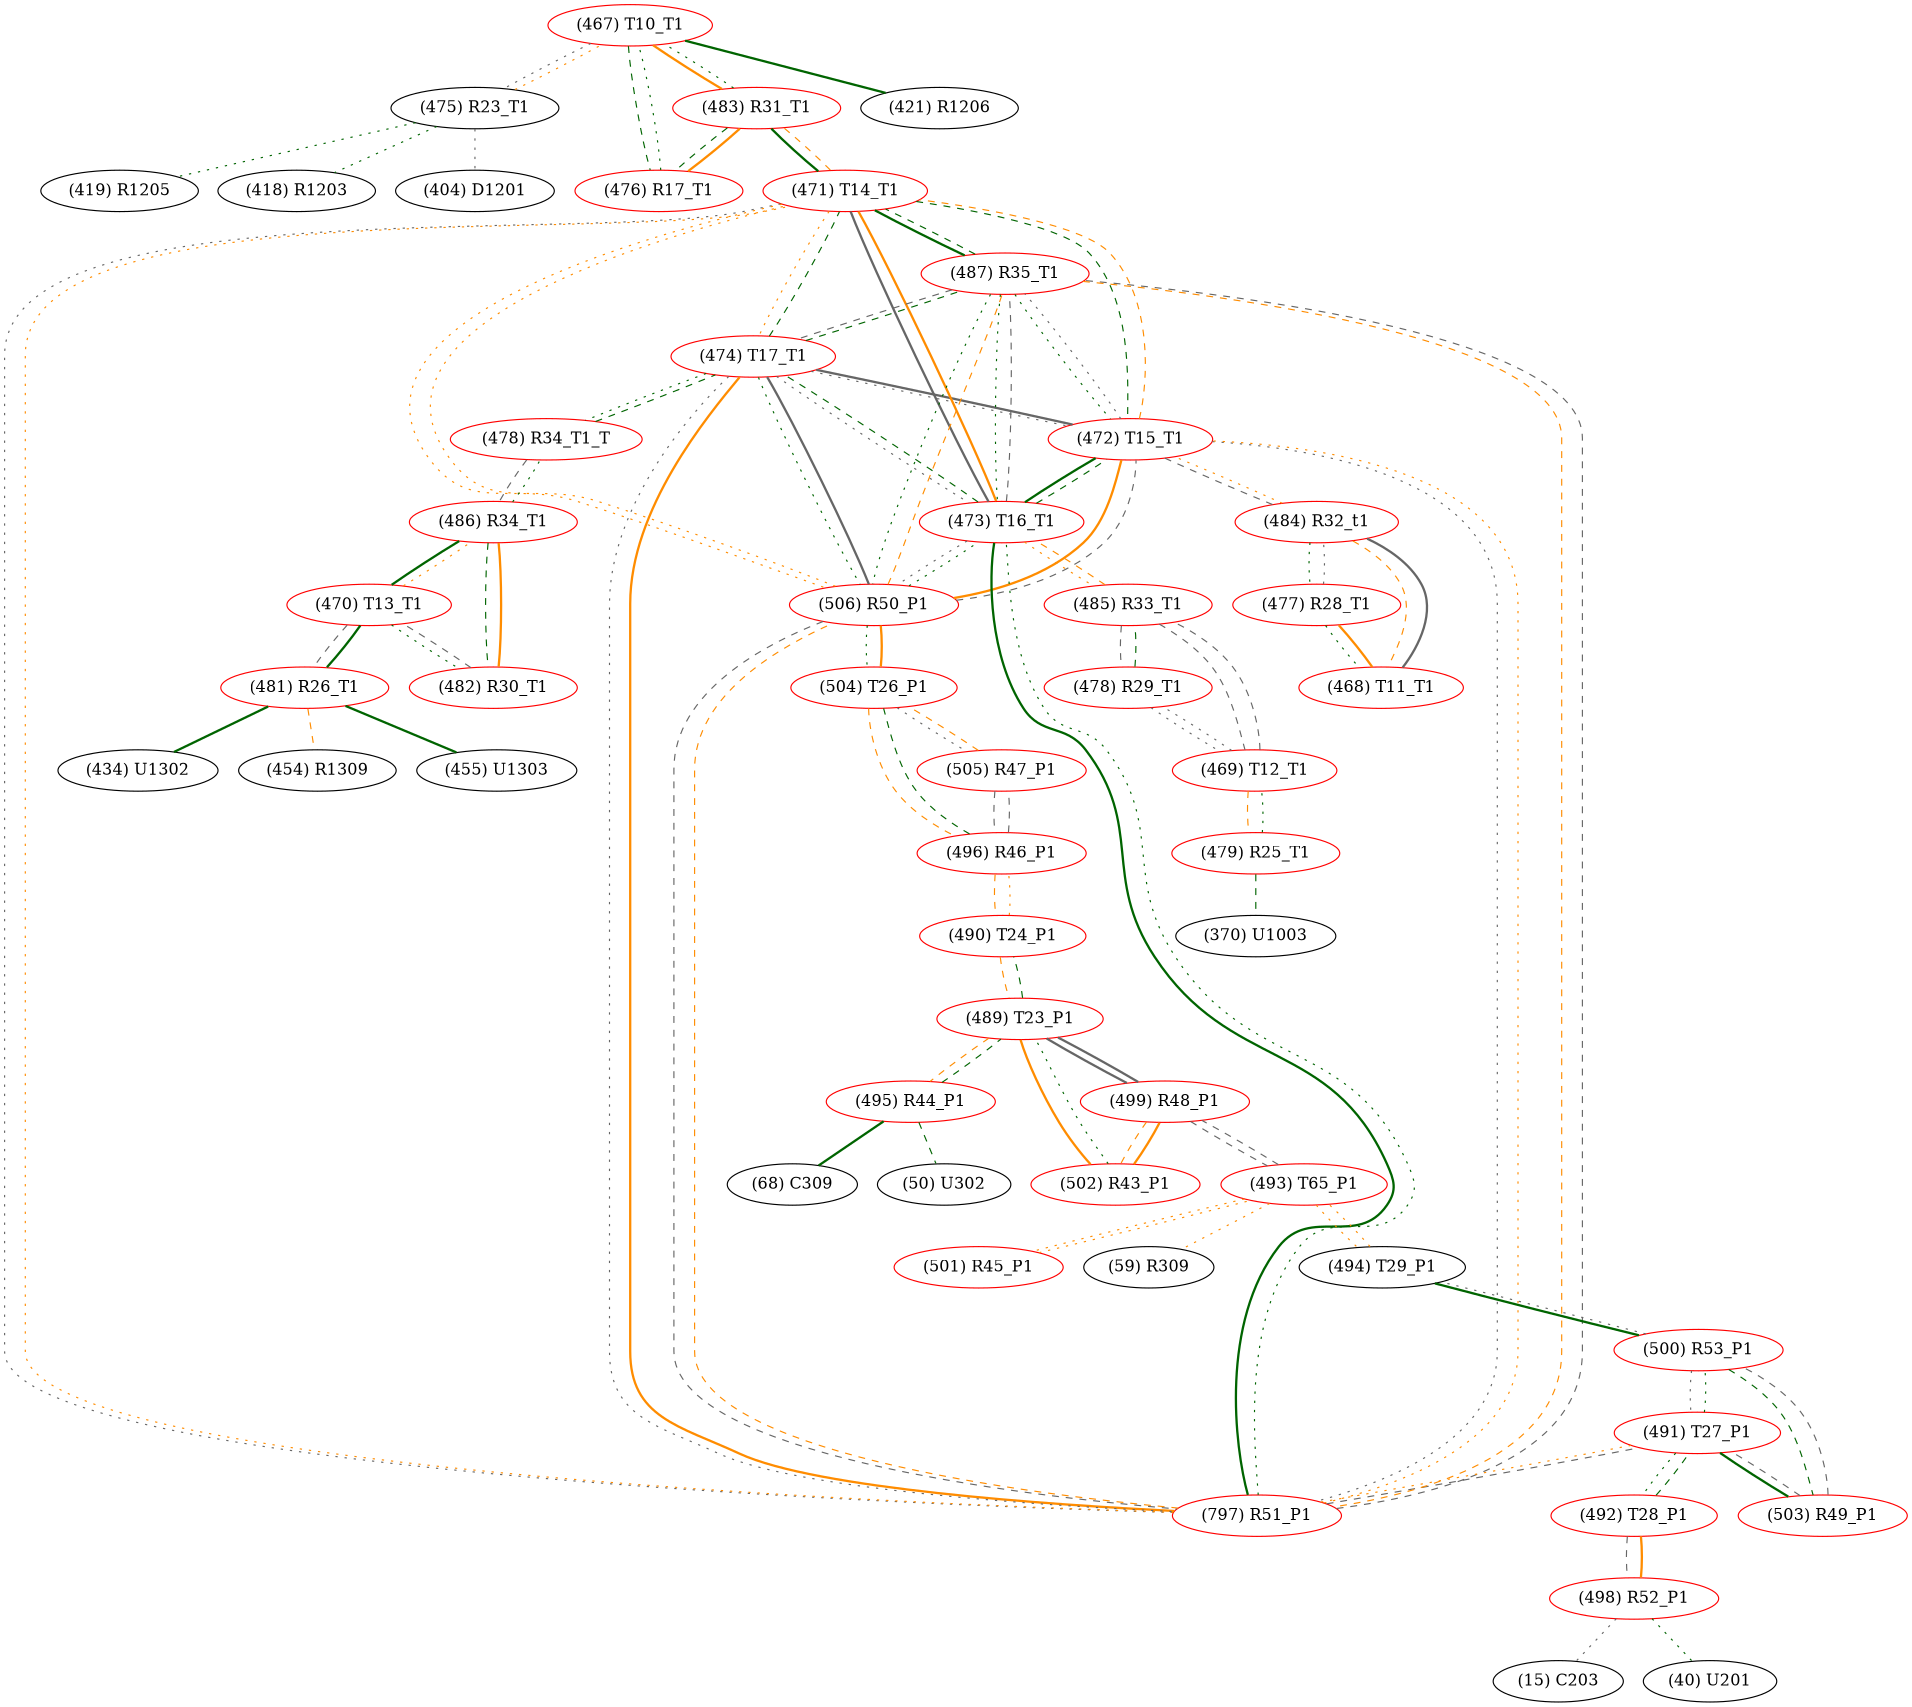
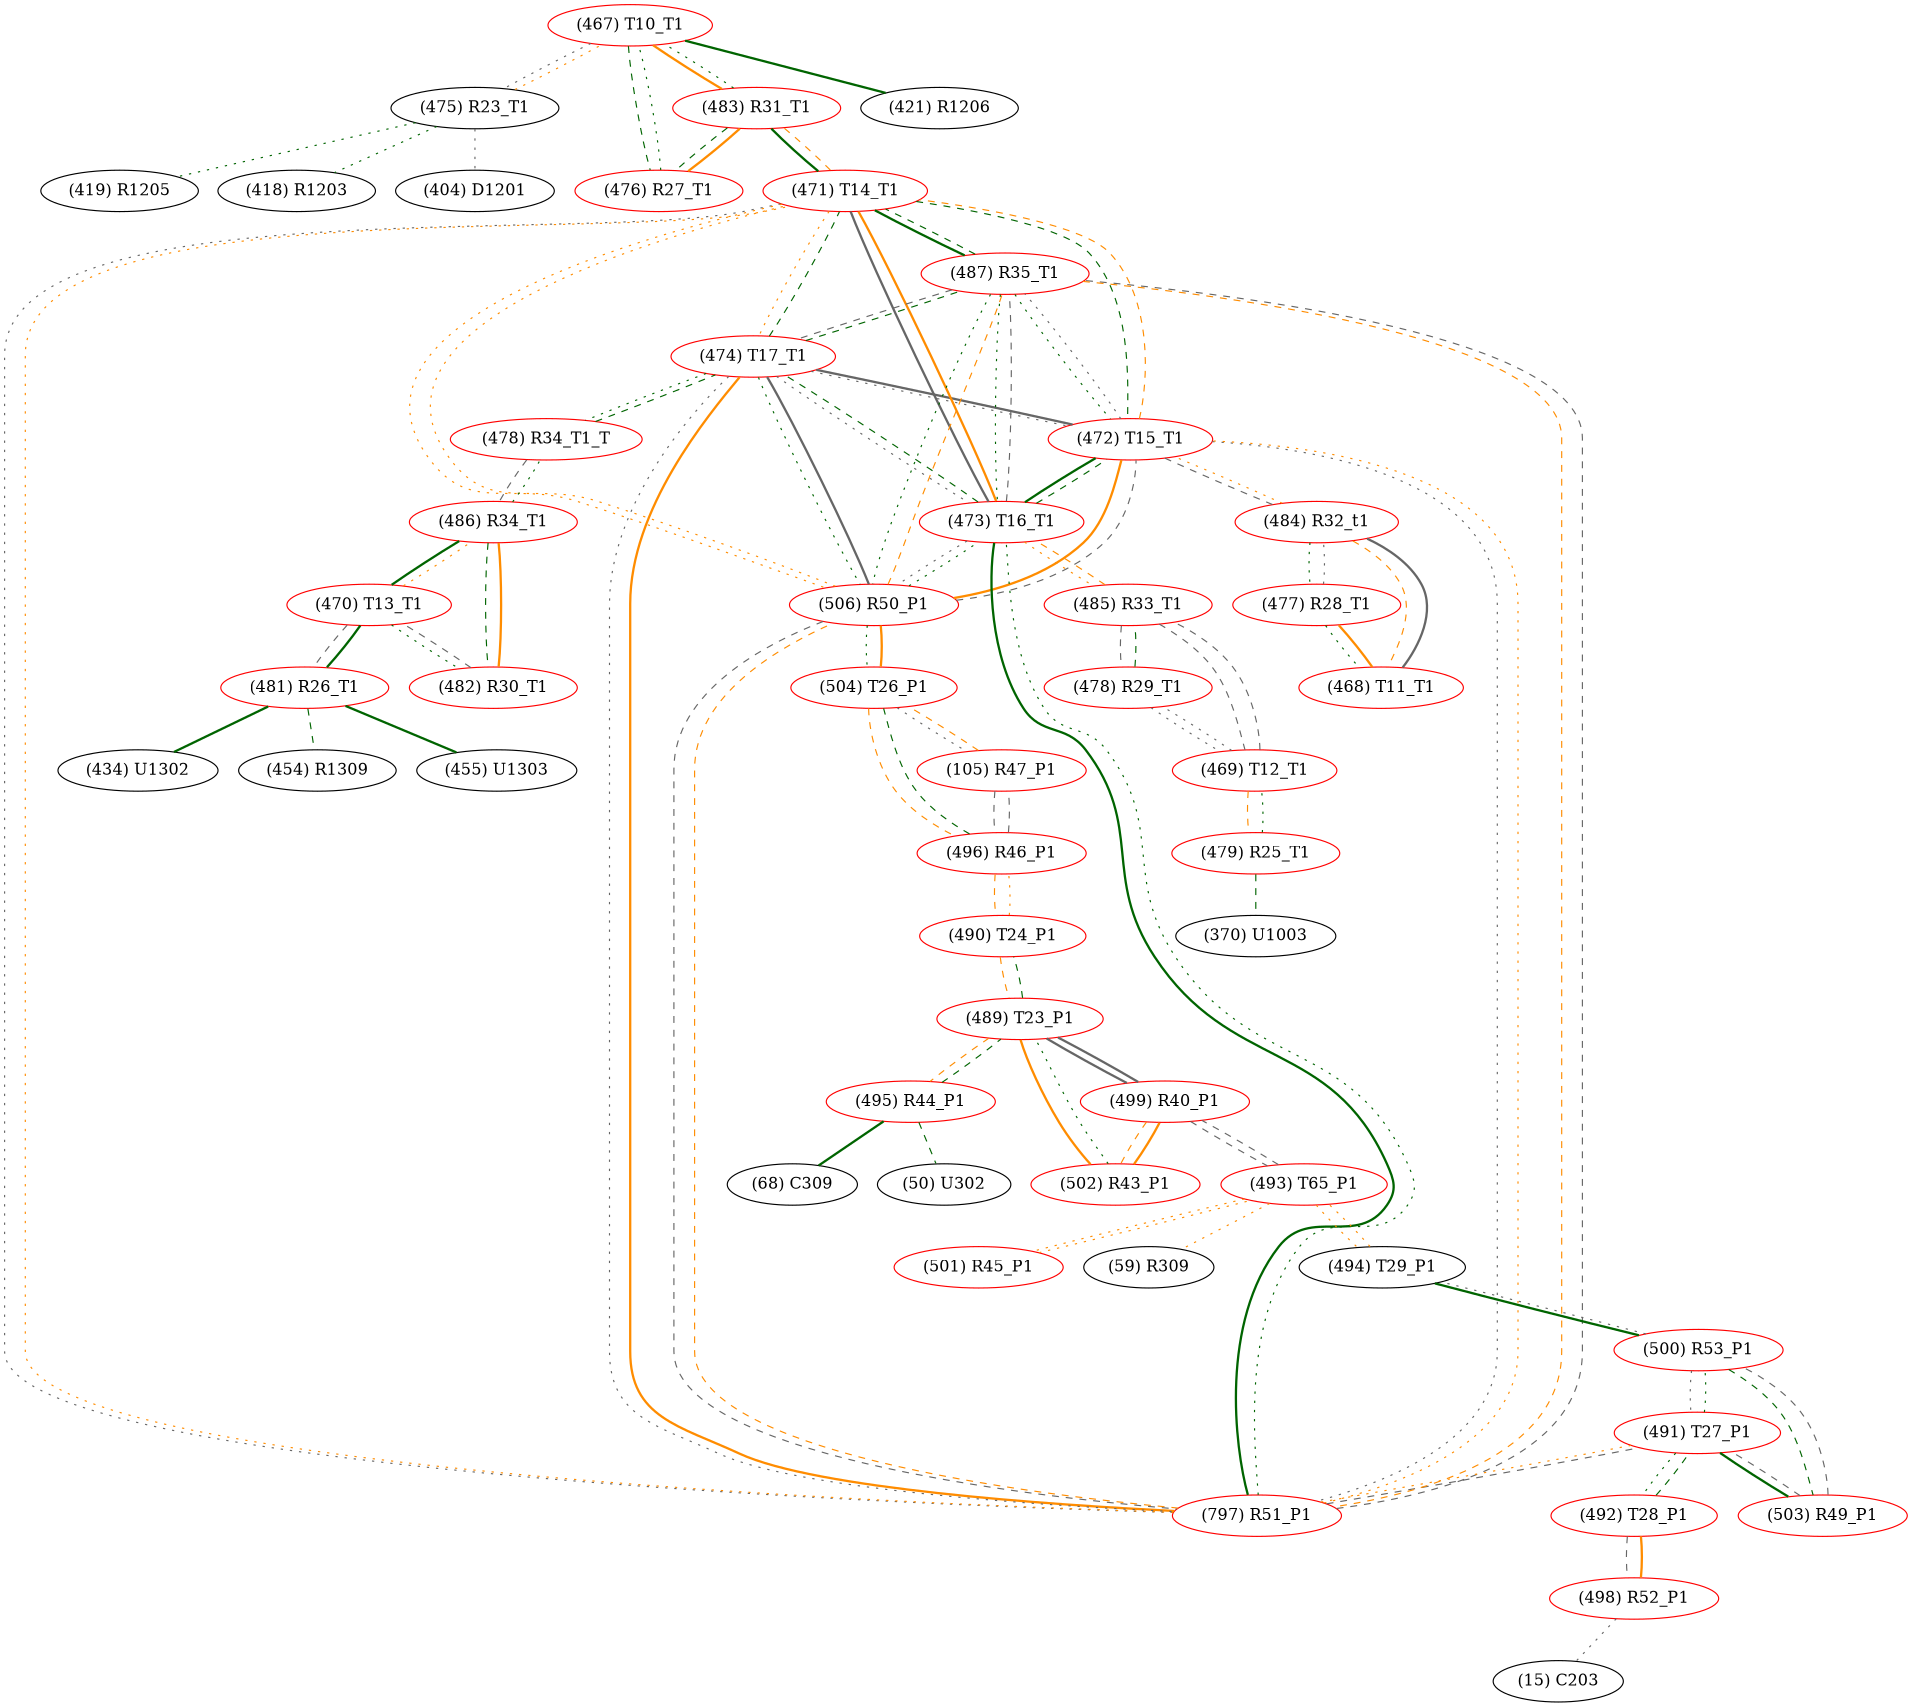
node "(476) R17_T1": label "(476) R17_T1" -> "(476) R27_T1"
edge "(481) R26_T1" -- "(454) R1309": color darkorange -> darkgreen
node "(505) R47_P1": label "(505) R47_P1" -> "(105) R47_P1"
node "(499) R48_P1": label "(499) R48_P1" -> "(499) R40_P1"
node "(40) U201": removed
